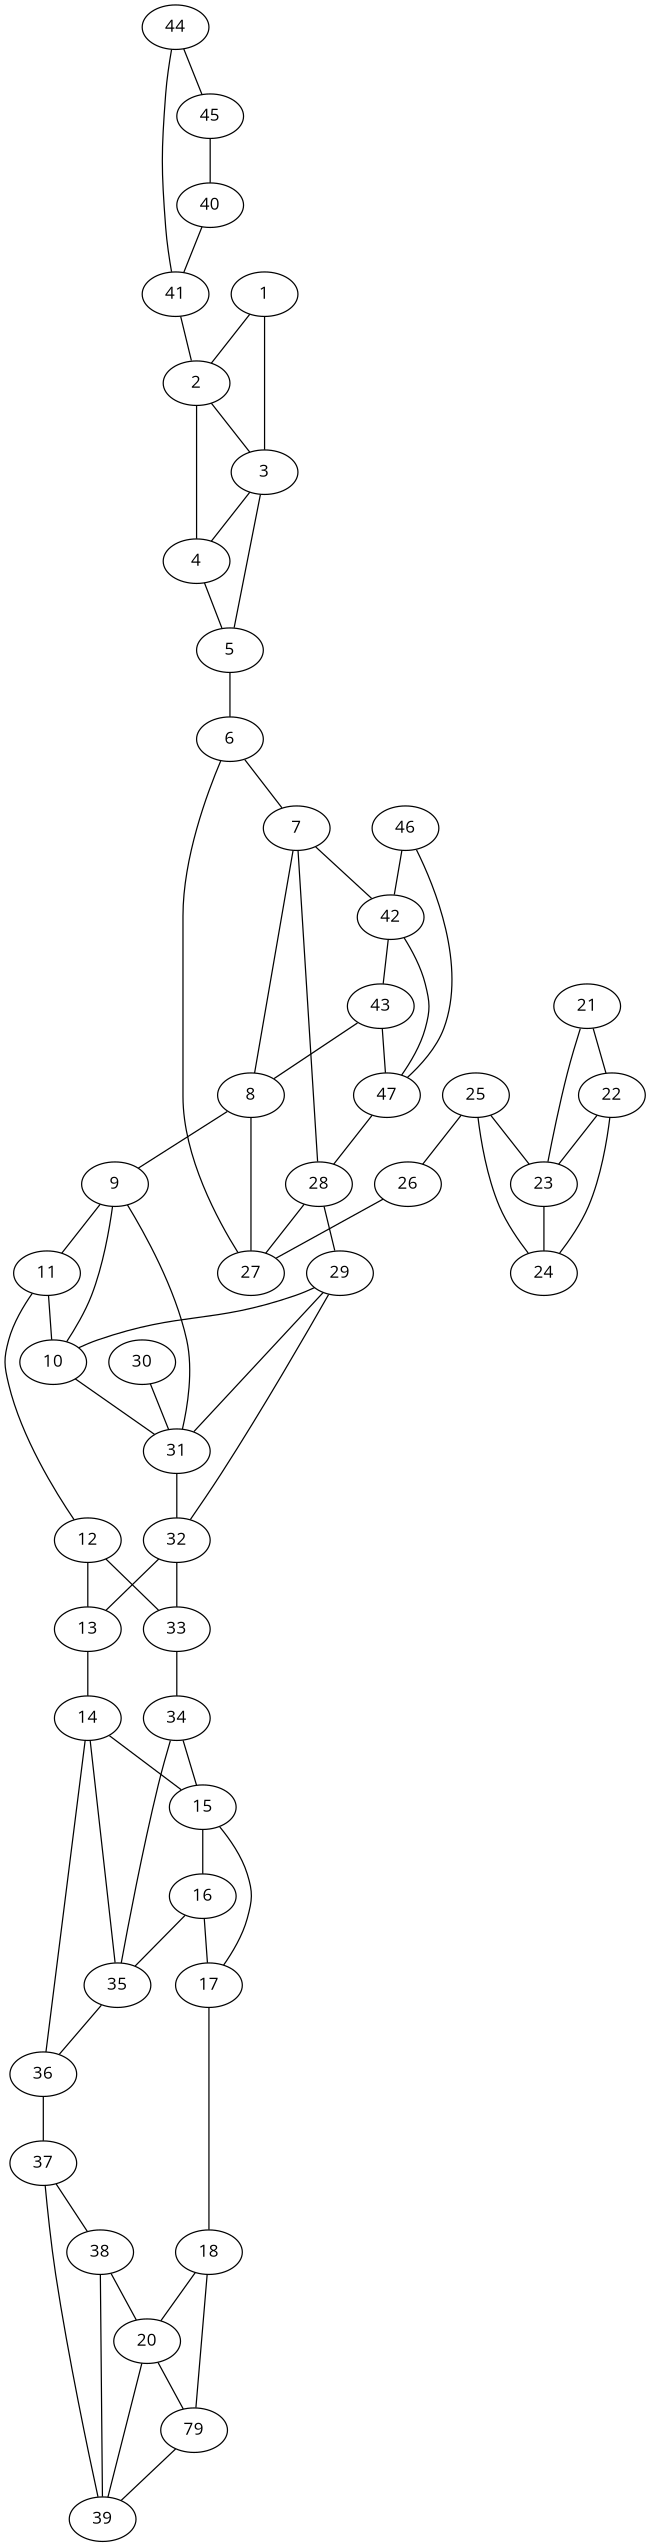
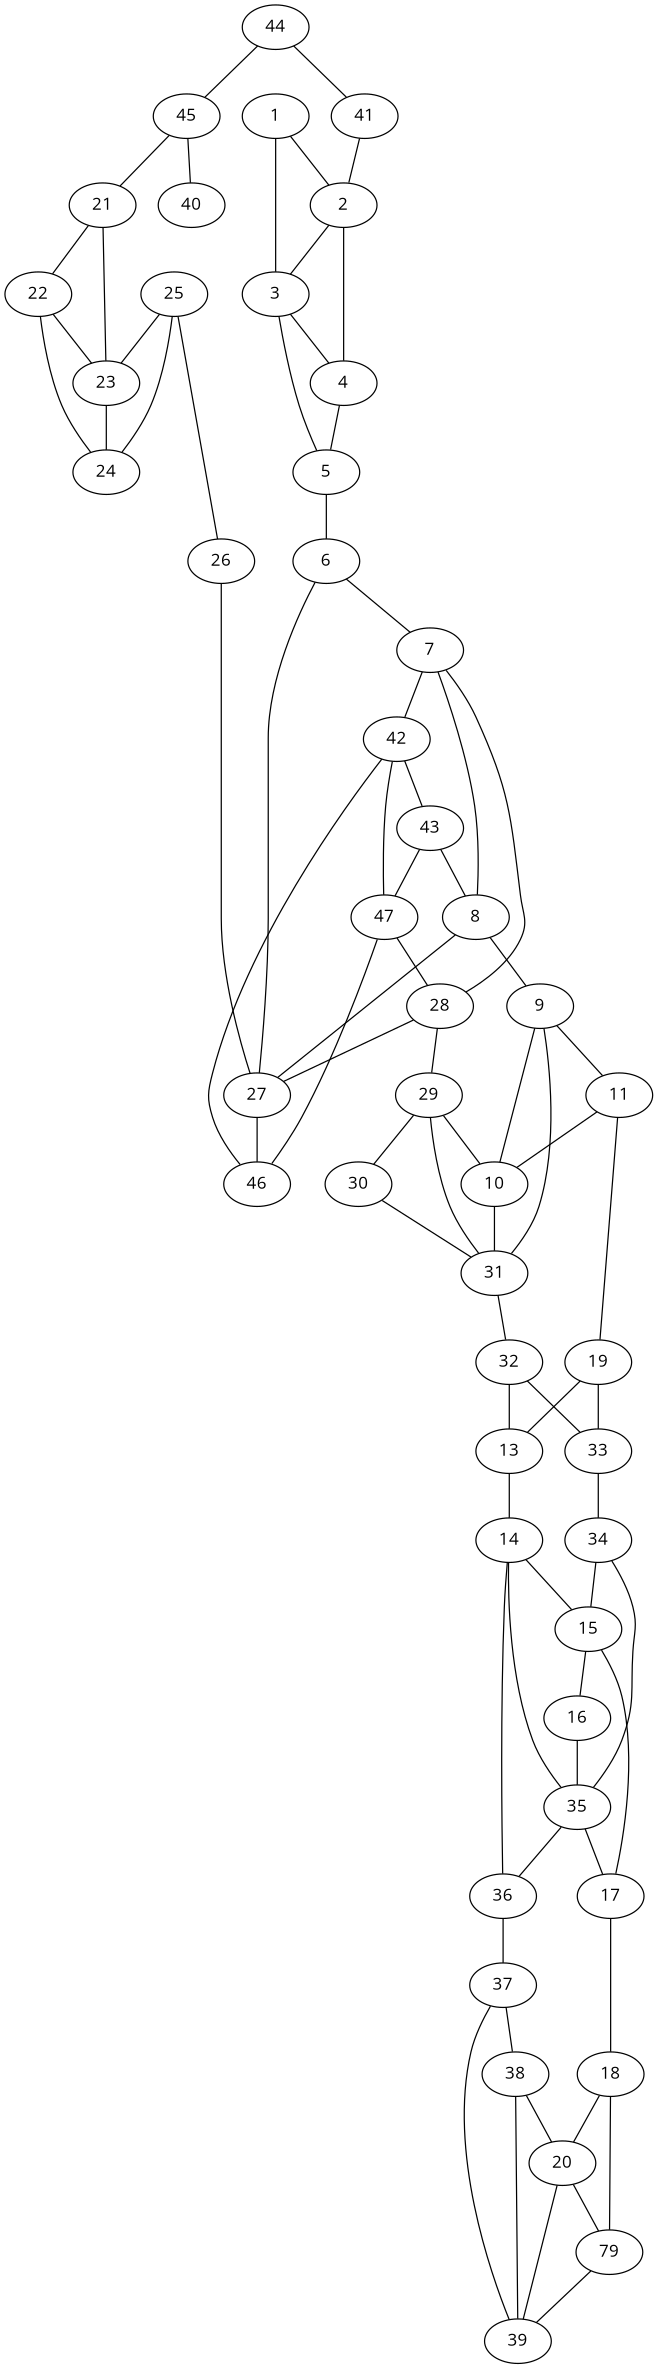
edge "45" -- "21": added
edge "40" -- "41": removed
edge "27" -- "46": added
edge "29" -- "32": now "29" -- "30"
node "12": label "12" -> "19"
edge "16" -- "17": now "35" -- "17"
